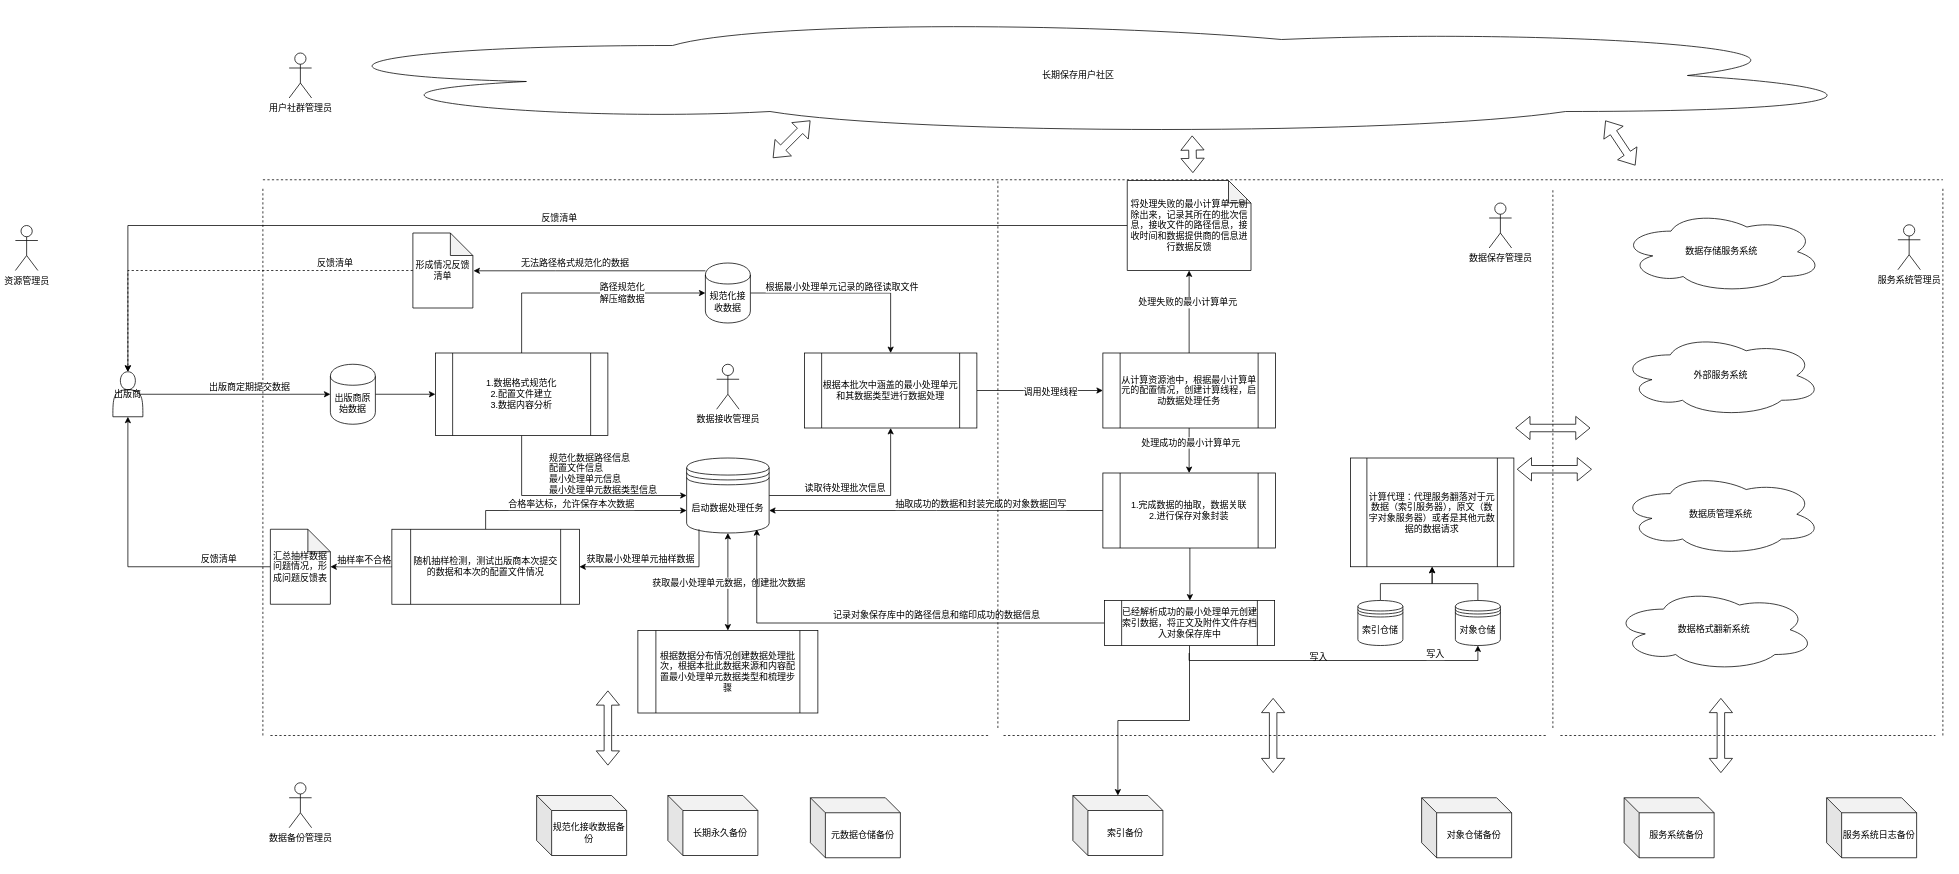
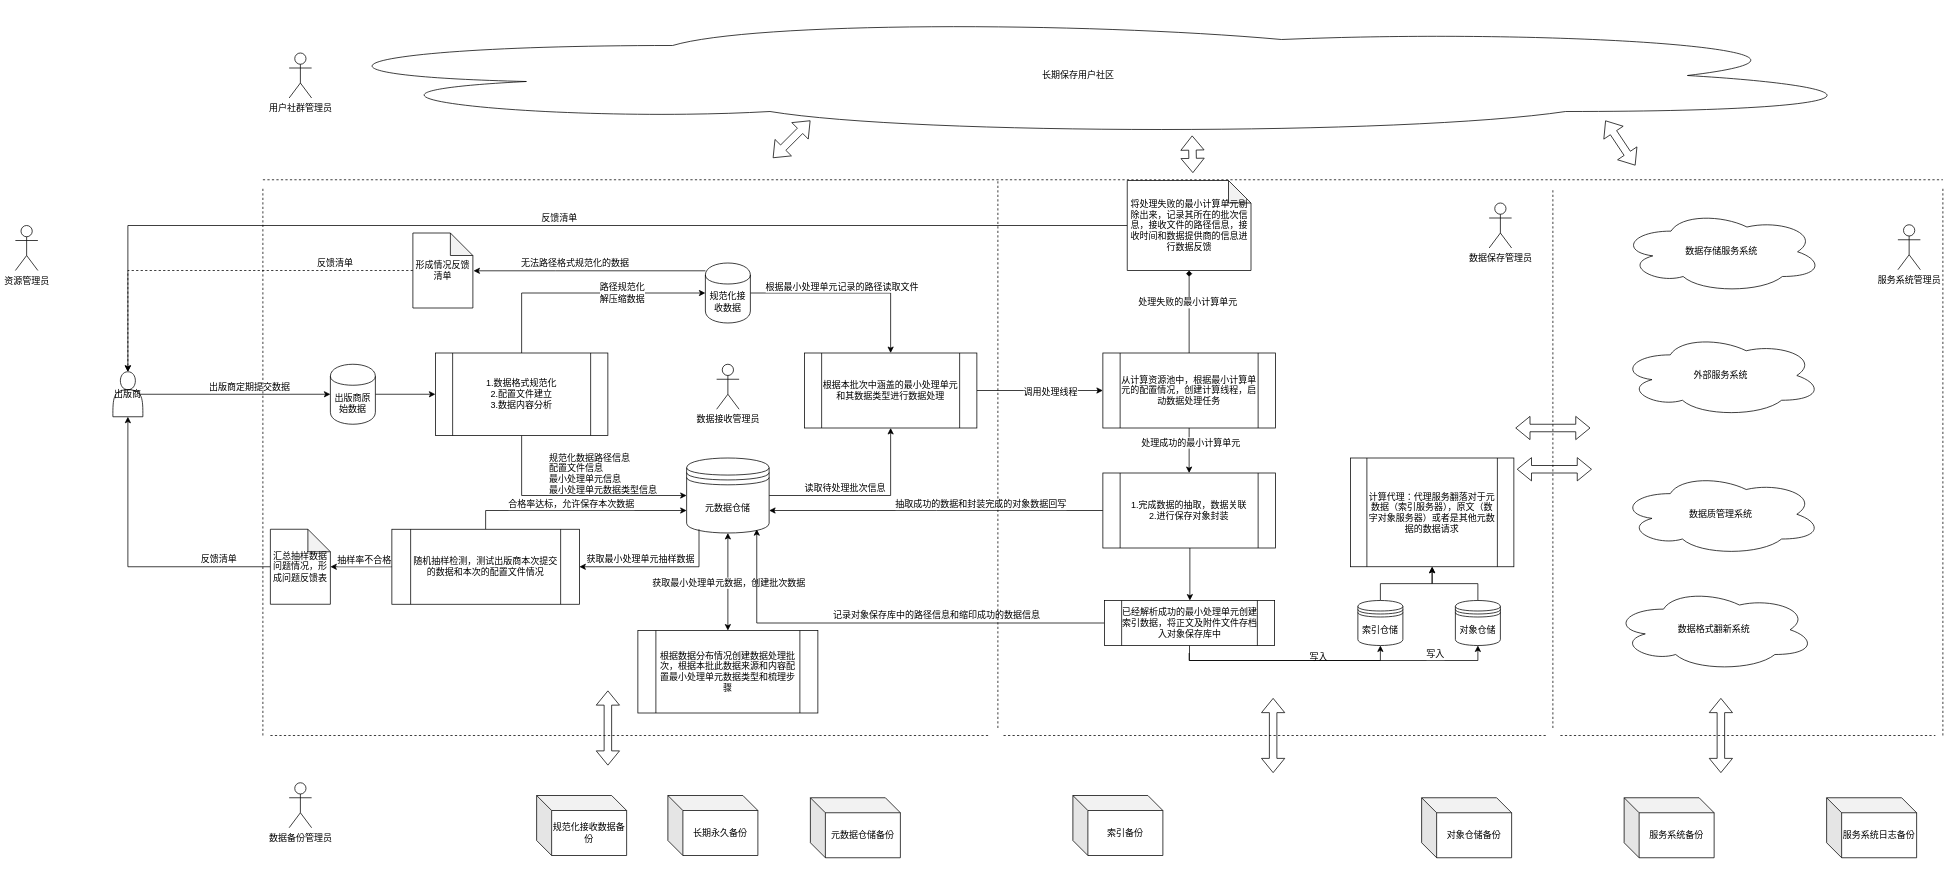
edge "从计算资源池中，根据最小计算单元的配置情况，创建计算线程，启动数据处理任务" -> "将处理失败的最小计算单元剔除出来，记录其所在的批次信息，接收文件的路径信息，接收时间和数据提供商的信息进行数据反馈": arrowhead classic -> diamond
node "启动数据处理任务": label "启动数据处理任务" -> "元数据仓储"
edge "已经解析成功的最小处理单元创建索引数据，将正文及附件文件存档入对象保存库中" -> "索引备份": now "已经解析成功的最小处理单元创建索引数据，将正文及附件文件存档入对象保存库中" -> "索引仓储"
